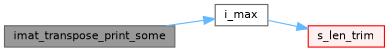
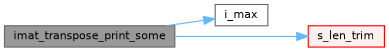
edge "i_max" -> "s_len_trim": now "imat_transpose_print_some" -> "s_len_trim"
